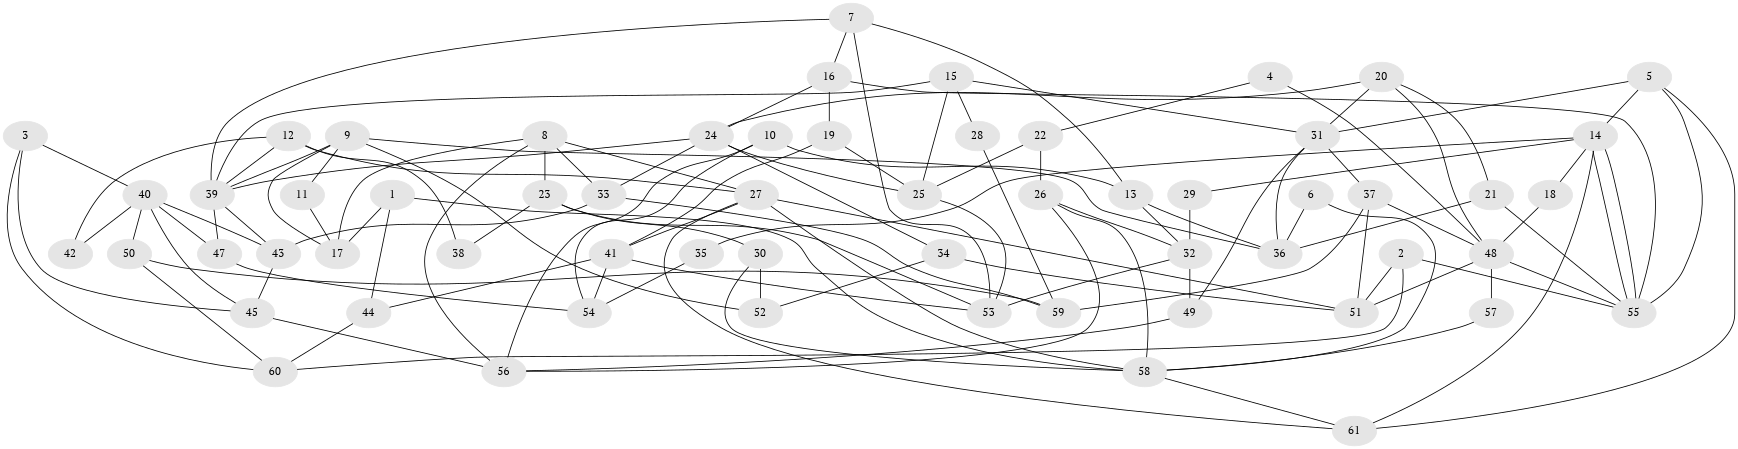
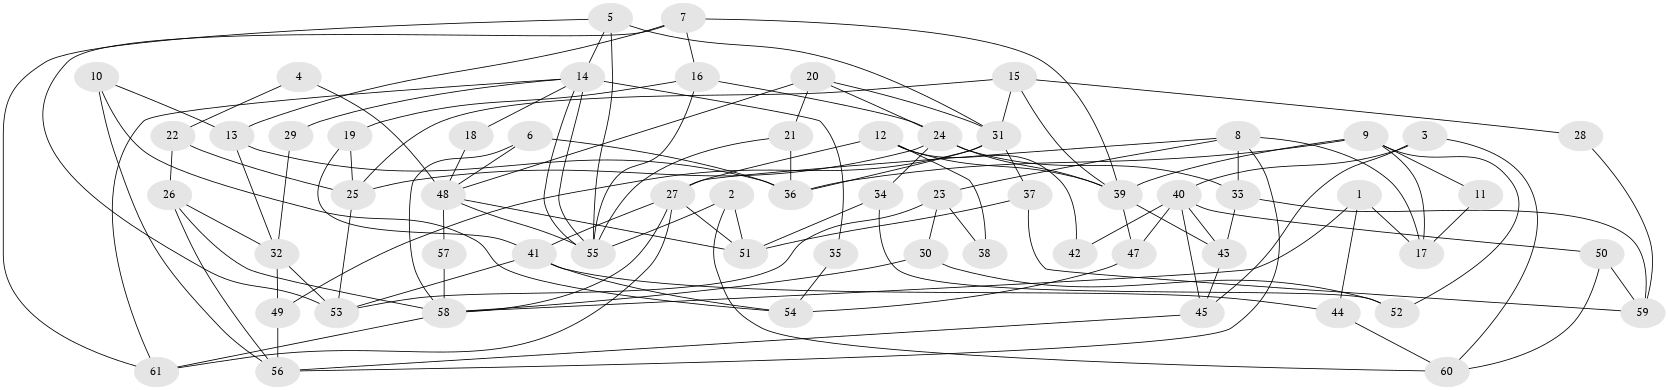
edge "37" -- "48": now "6" -- "48"
